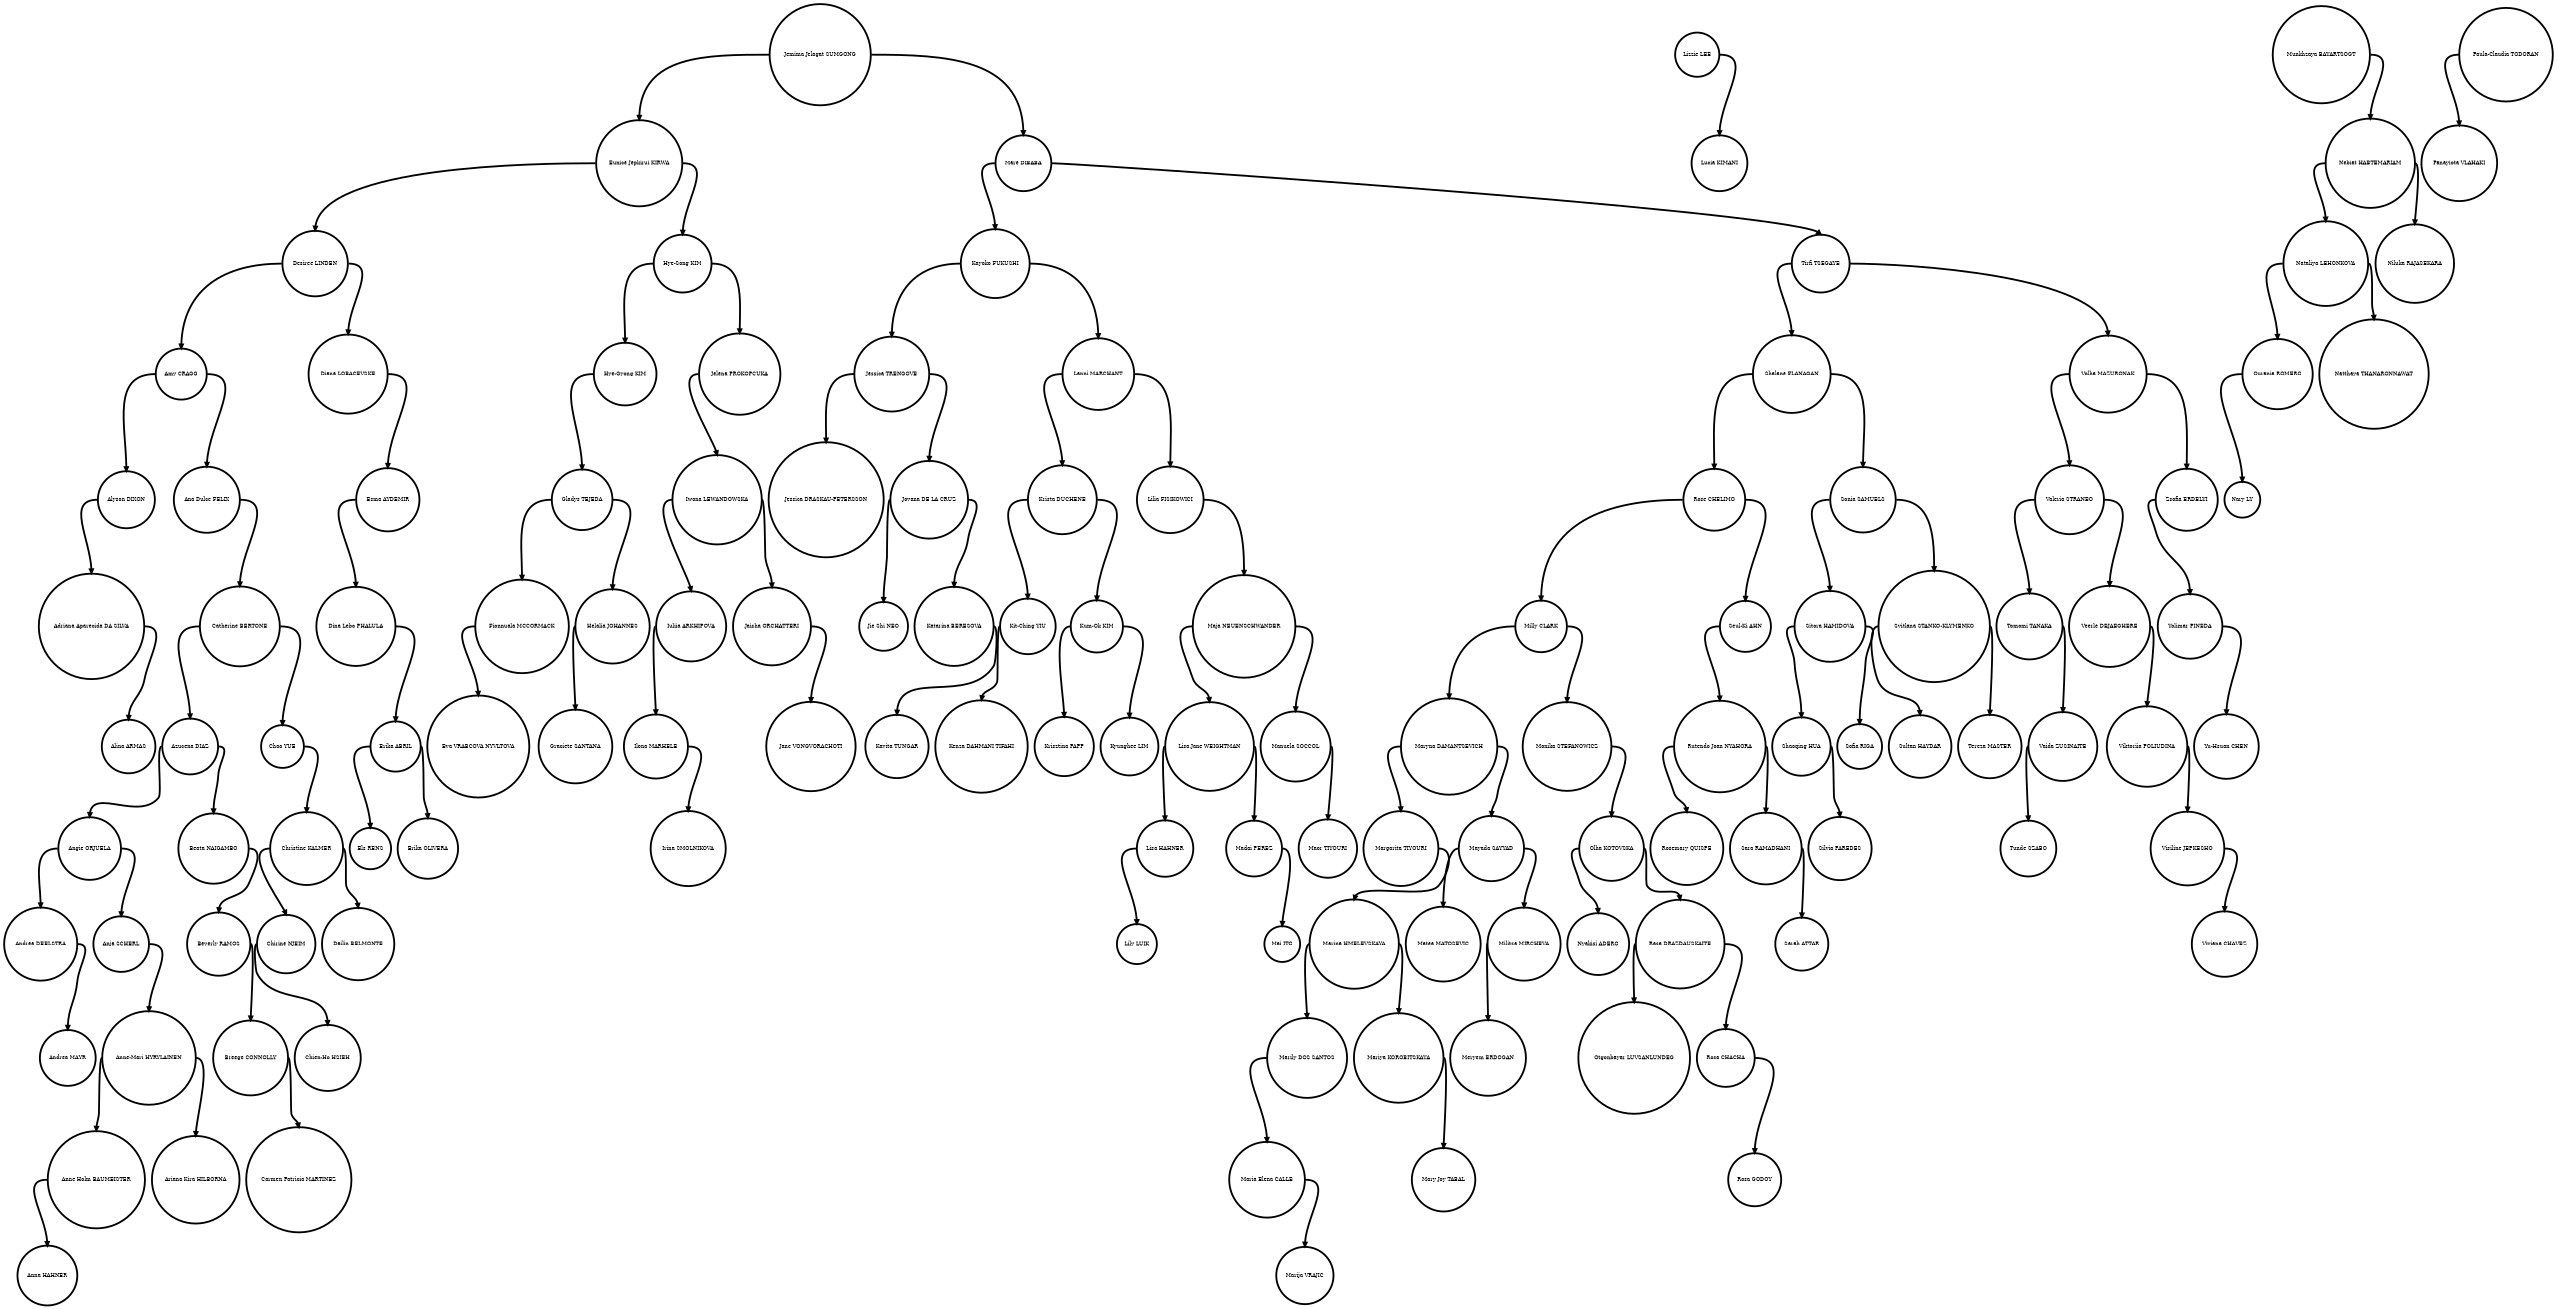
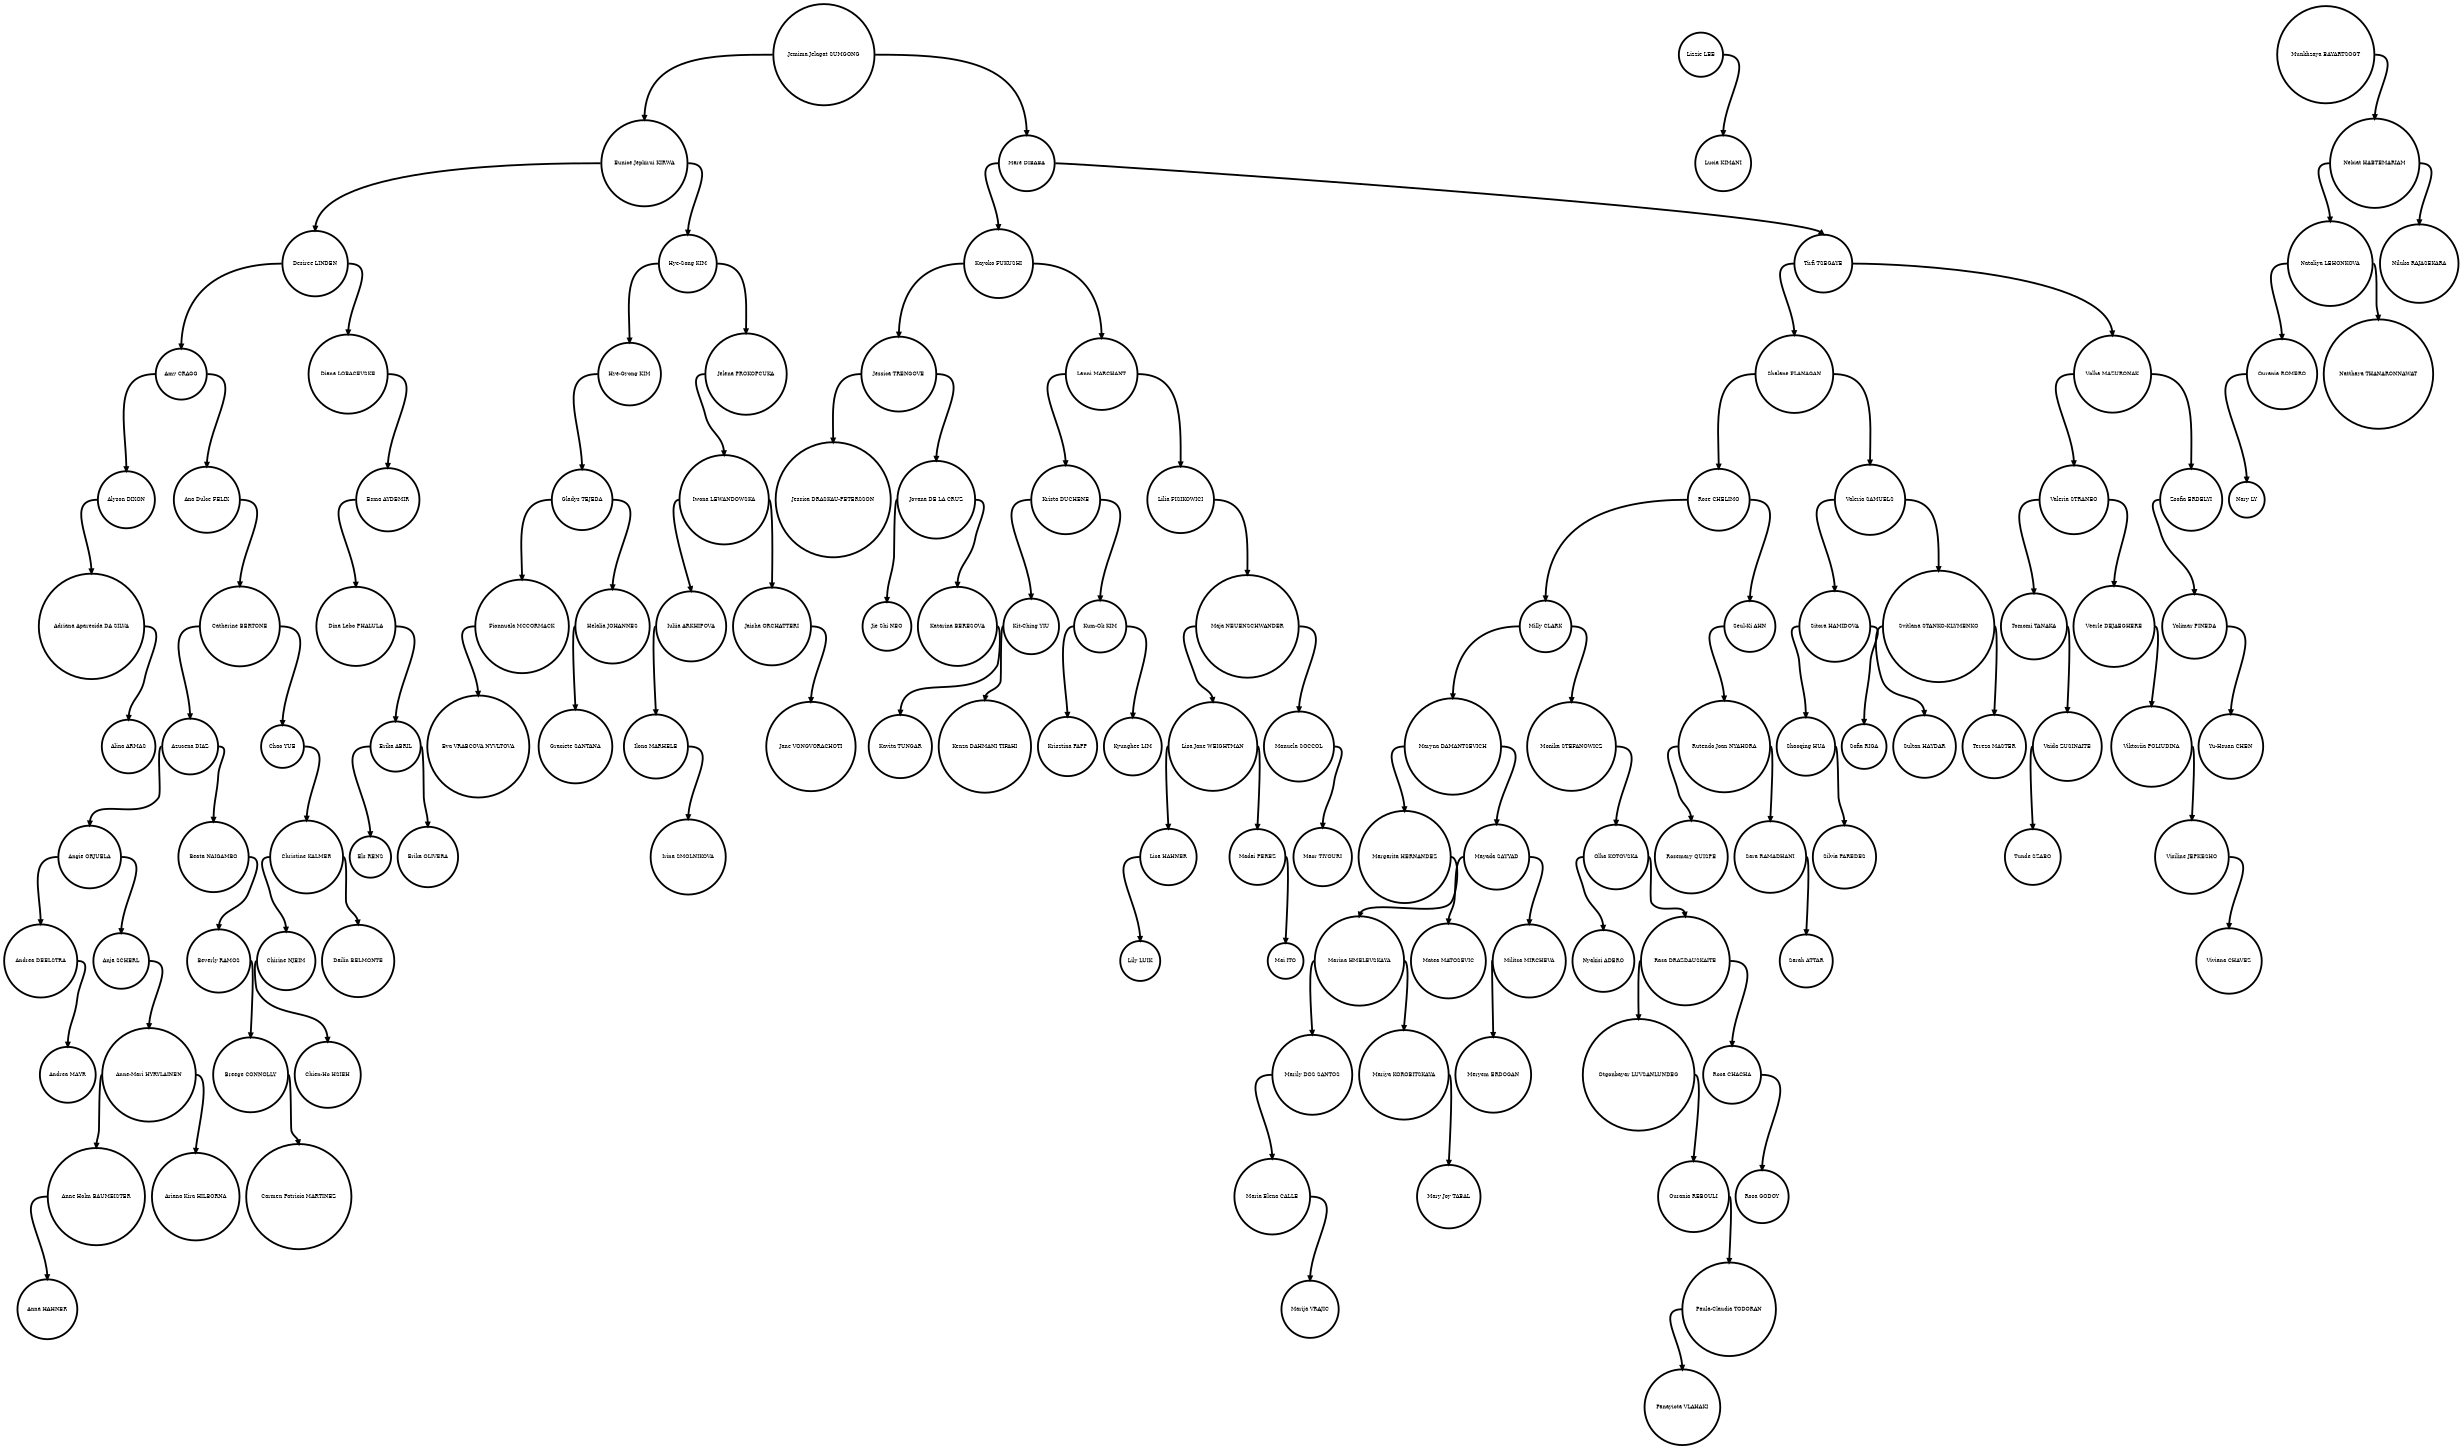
node "Sonia SAMUELS": label "Sonia SAMUELS" -> "Valeria SAMUELS"
node "Margarita TIYOURI": label "Margarita TIYOURI" -> "Margarita HERNANDEZ"
node "Ourania REBOULI": added
